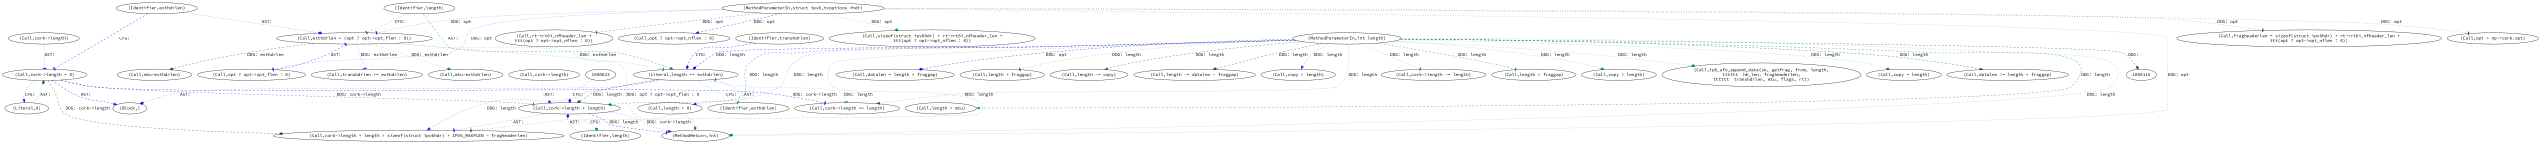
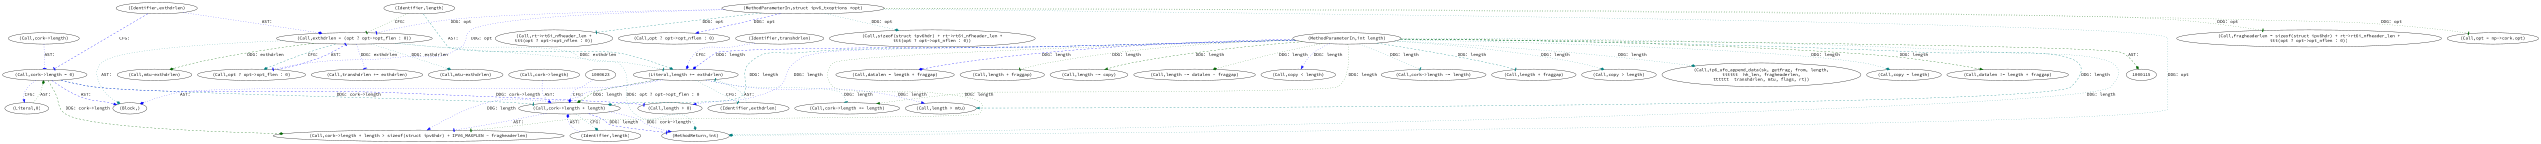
node "(MethodParameterIn,struct ipv6_txoptions *hdr)": label "(MethodParameterIn,struct ipv6_txoptions *hdr)" -> "(MethodParameterIn,struct ipv6_txoptions *opt)"
edge "(Identifier,transhdrlen)" -> "(Literal,length += exthdrlen)": style dashed -> dotted
edge "(Call,exthdrlen = (opt ? opt->opt_flen : 0))" -> "(Block,)": added, label "AST:"
edge "(Call,exthdrlen = (opt ? opt->opt_flen : 0))" -> "(Call,opt ? opt->opt_flen : 0)": added, label "CFG:"
edge "(MethodParameterIn,int length)" -> "(Call,datalen = length + fraggap)": label "DDG: opt" -> "DDG: length"
edge "(MethodParameterIn,int length)" -> "(Call,length -= datalen - fraggap)": style dashed -> dotted
edge "(MethodParameterIn,int length)" -> "1000115": label "DDG: " -> "AST: "
edge "(Literal,length += exthdrlen)" -> "(Call,length > mtu)": added, label "DDG: length"
edge "(Call,cork->length = 0)" -> "(Call,cork->length += length)": now "(Call,cork->length = 0)" -> "(Call,length > 0)"
